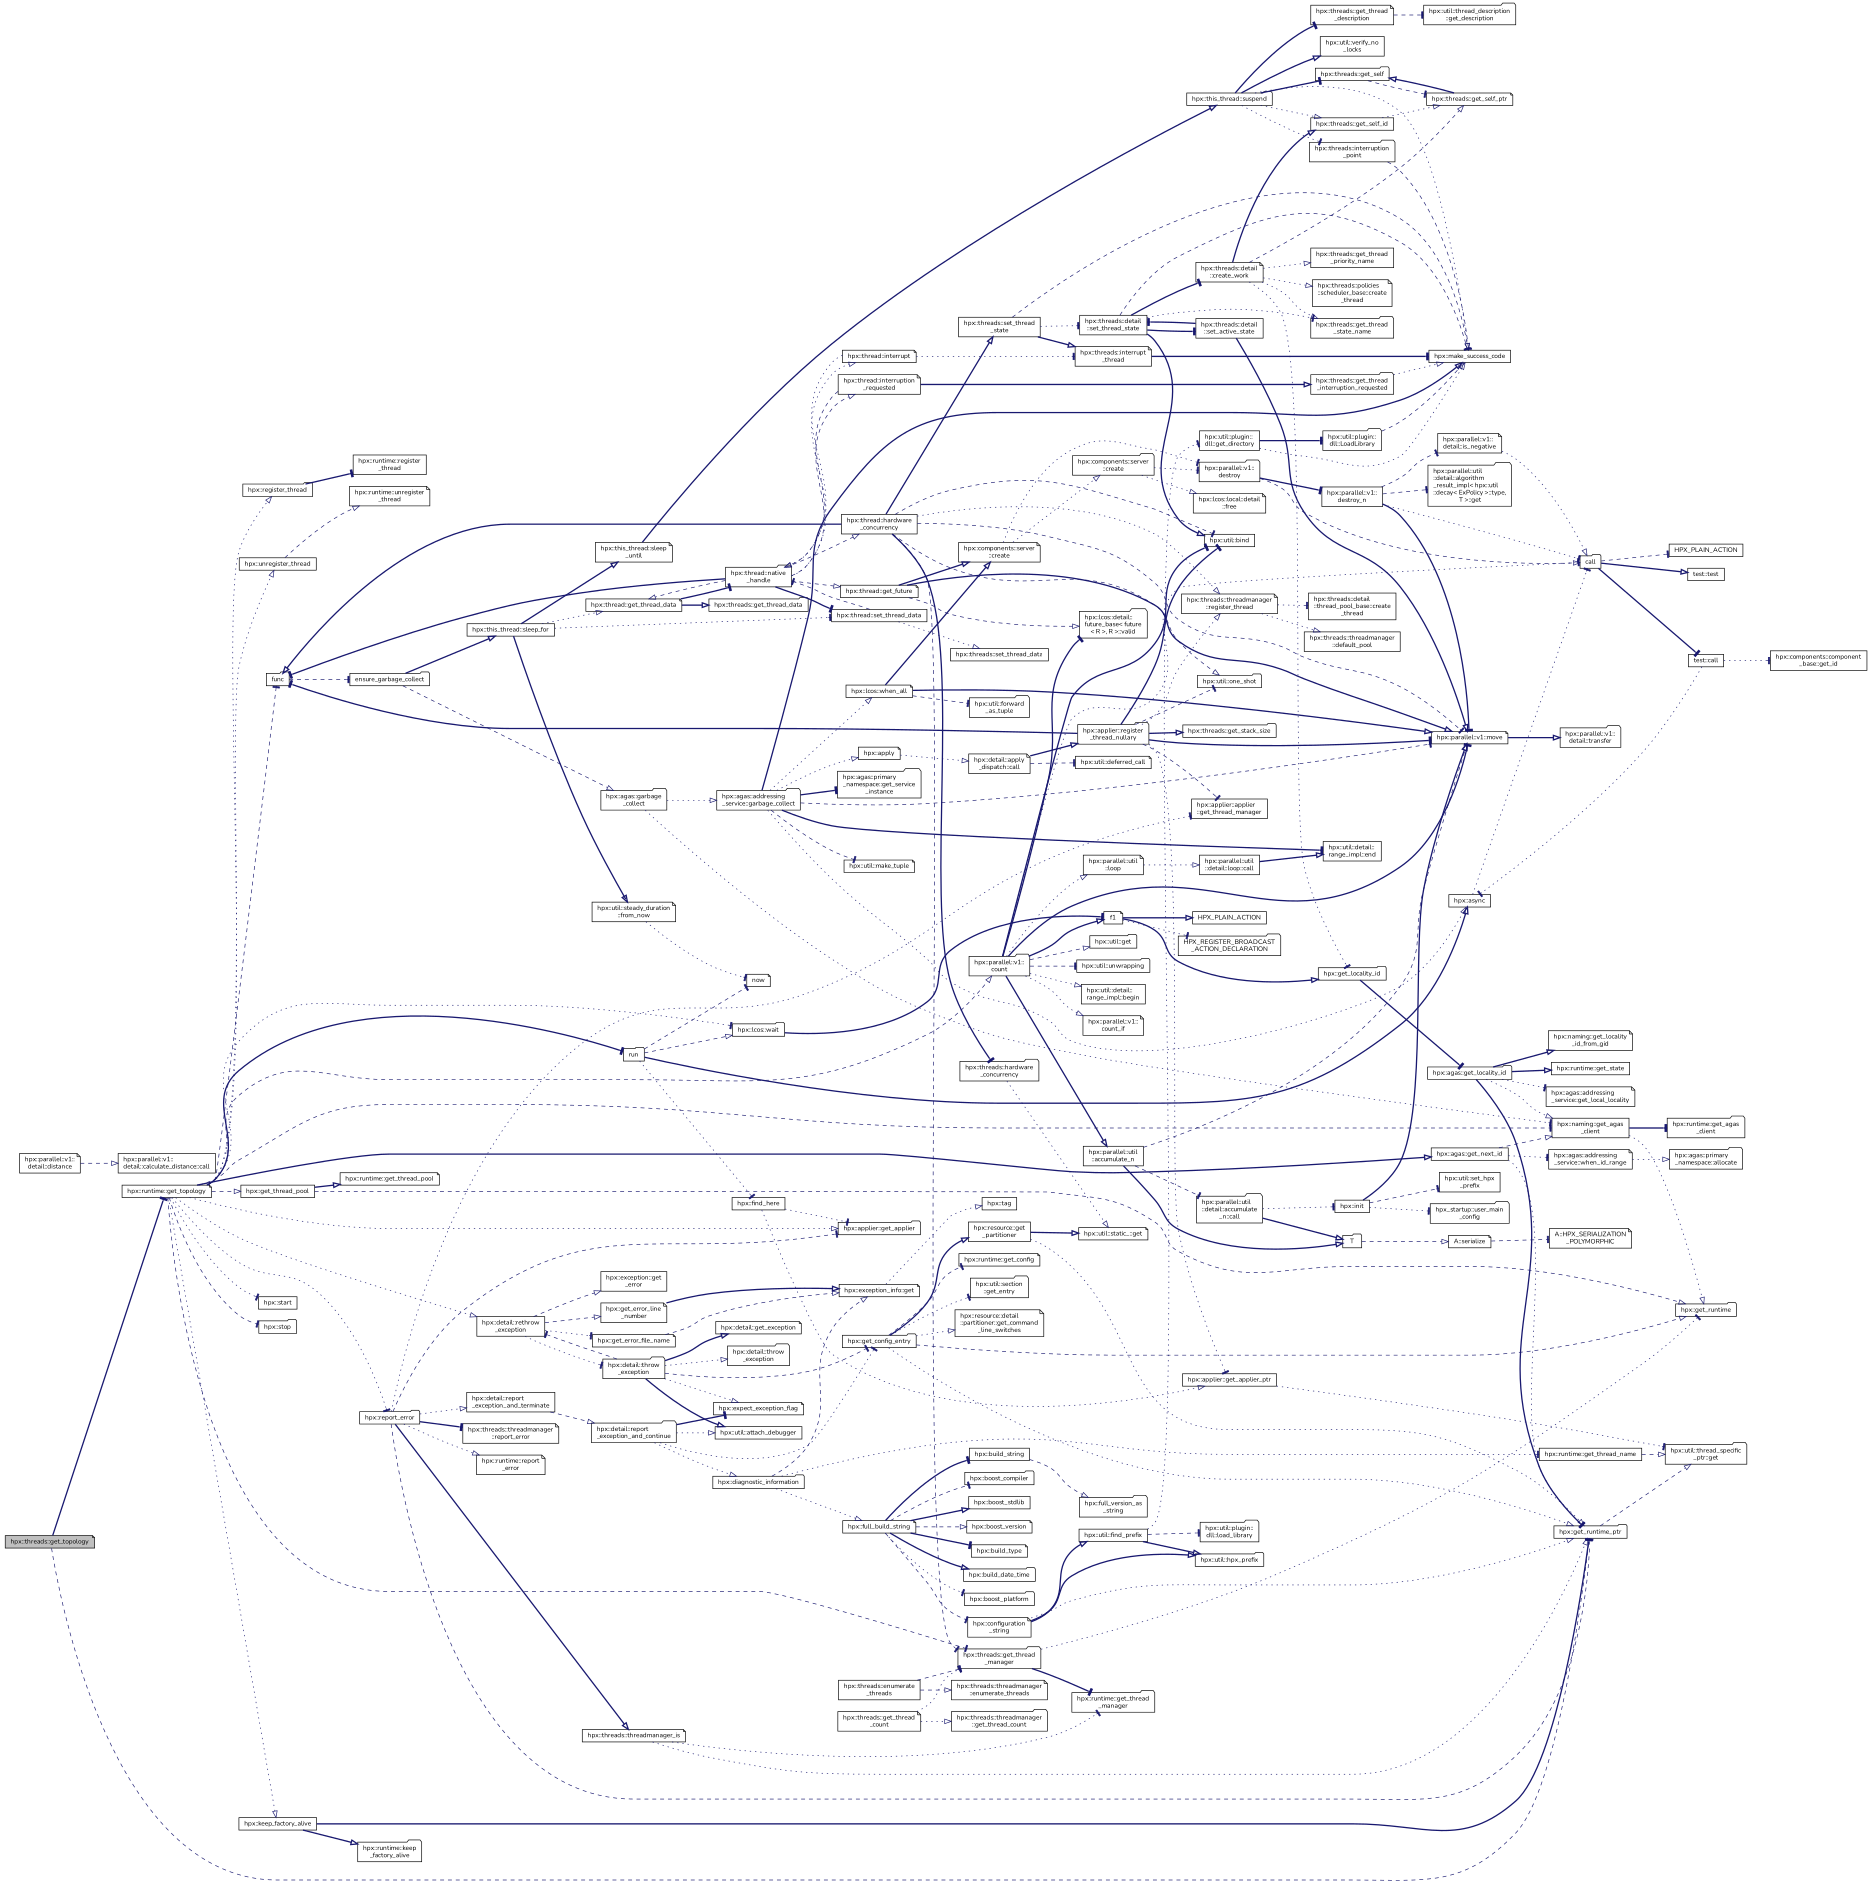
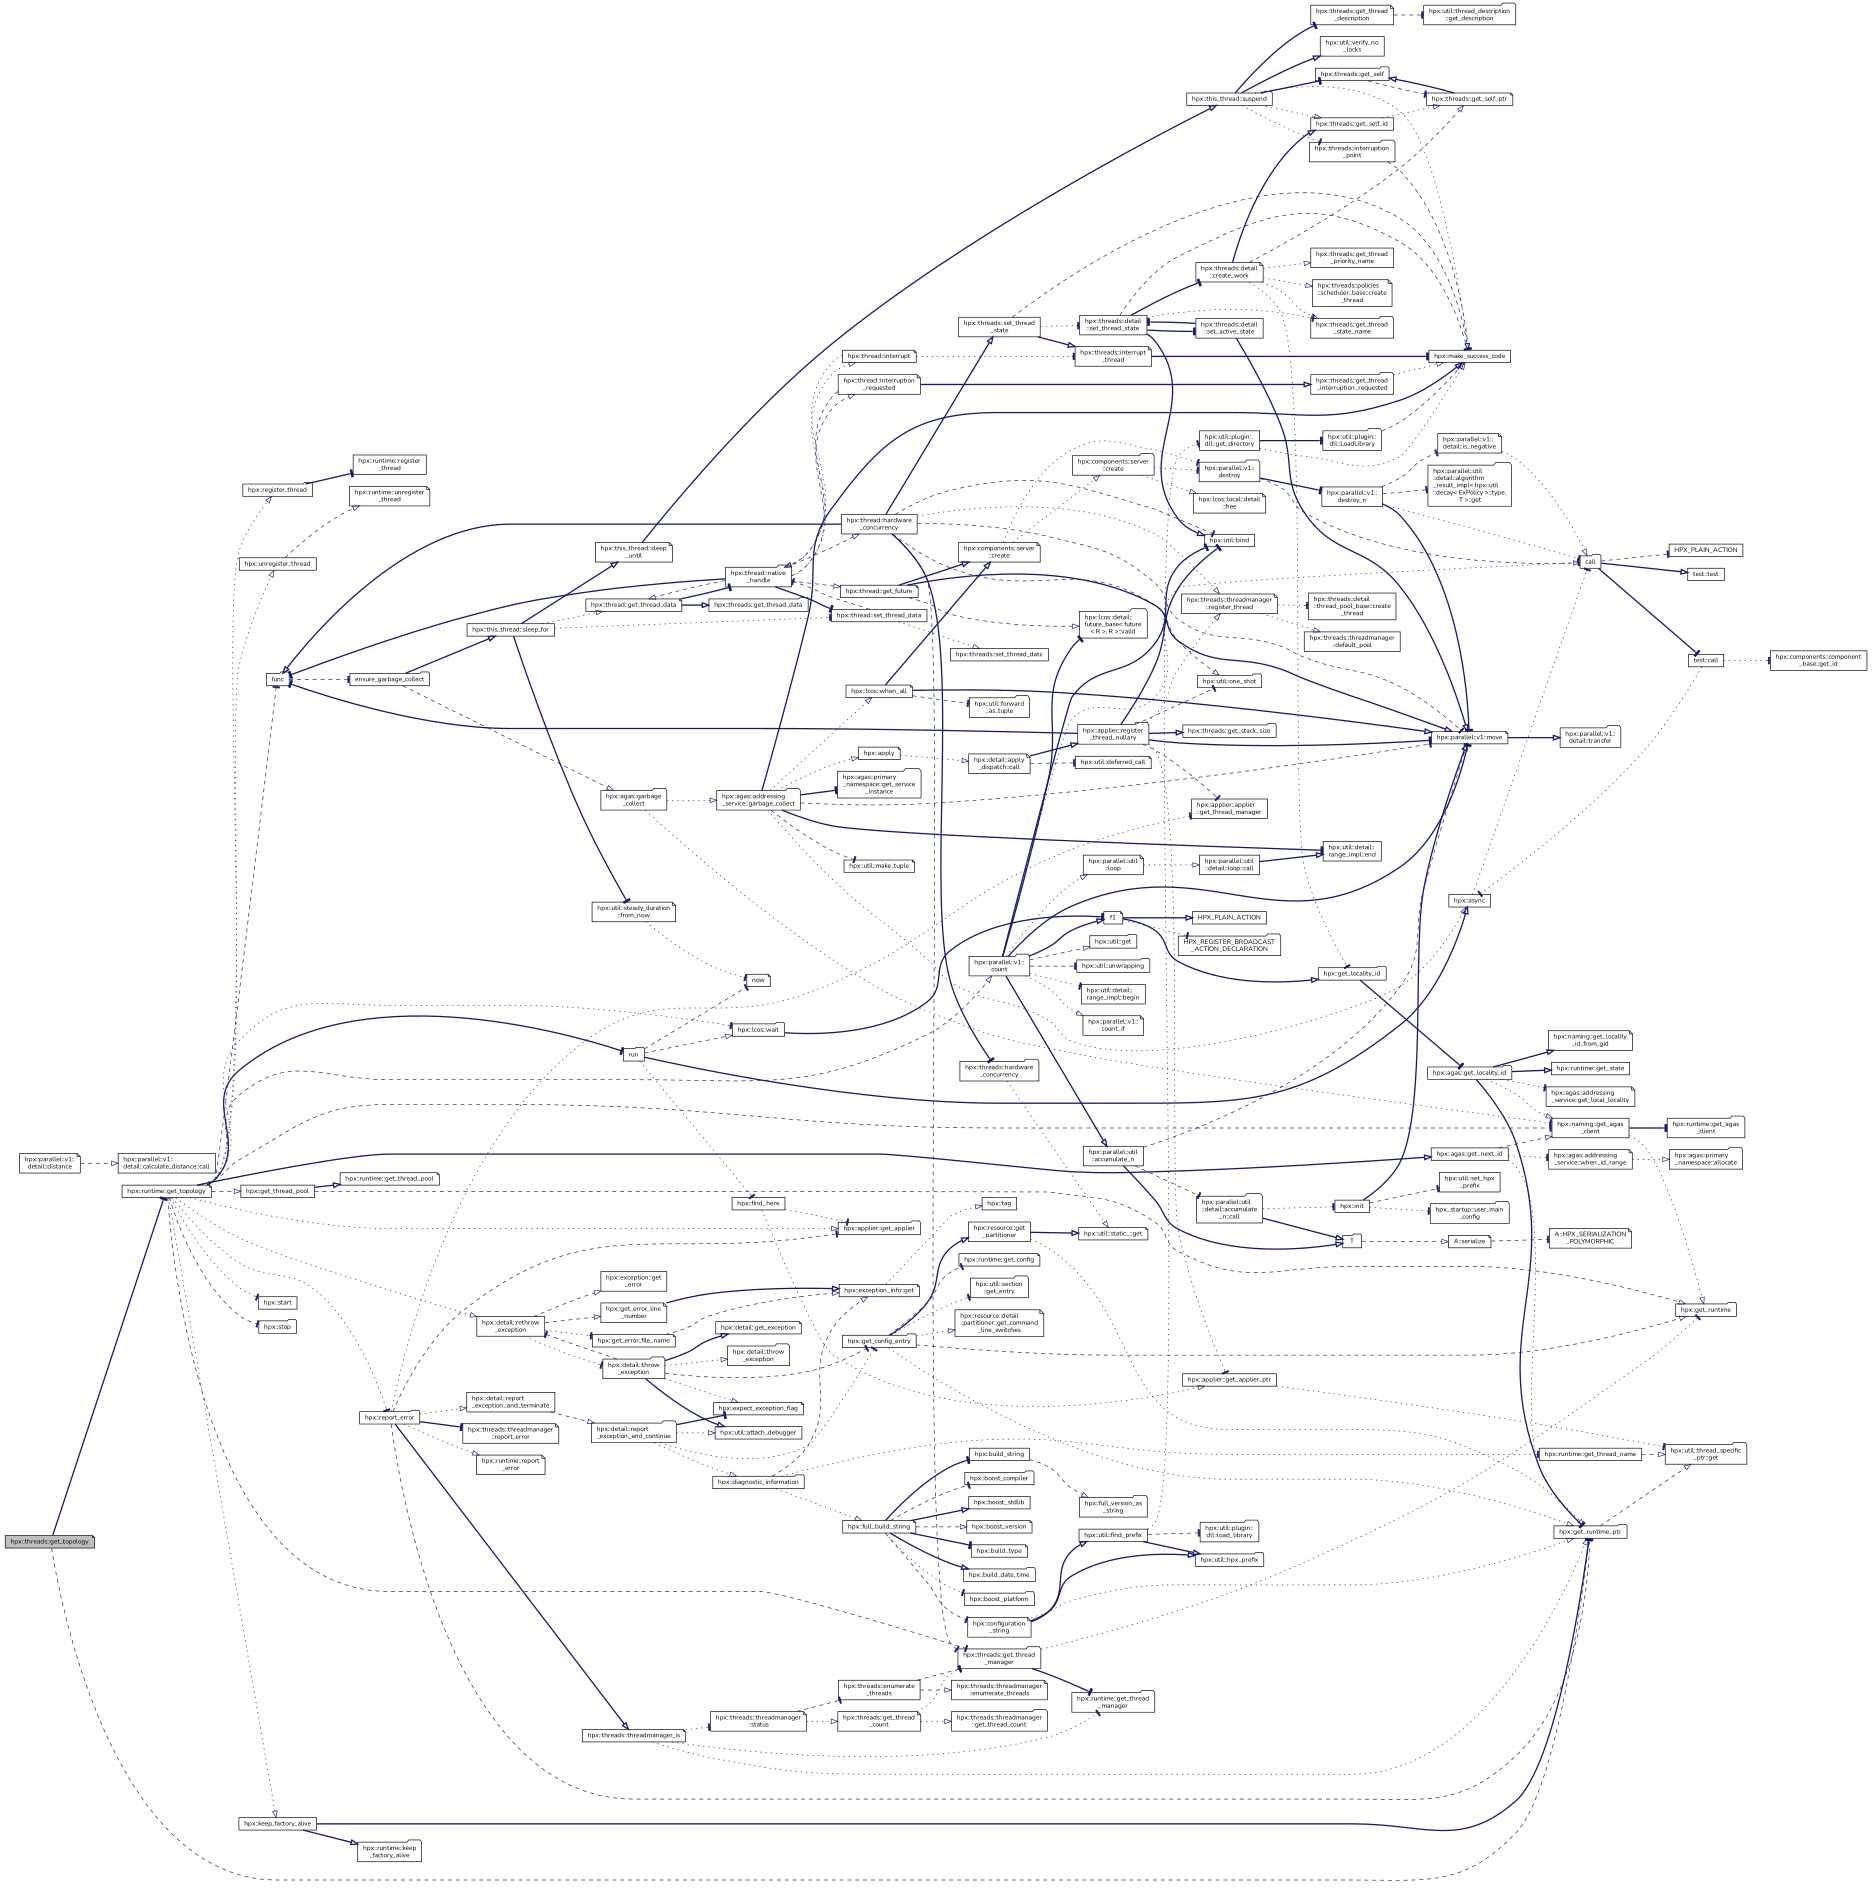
edge "hpx::this_thread::sleep_for" -> "hpx::util::steady_duration ::from_now": arrowhead onormal -> tee
edge "hpx::parallel::v1:: count" -> "hpx::util::detail:: range_impl::begin": arrowhead onormal -> tee
node "hpx::threads::threadmanager ::status": added
